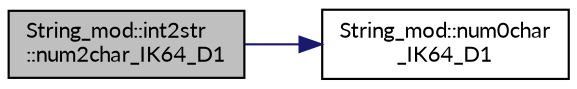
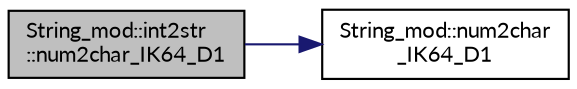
node "String_mod::num0char _IK64_D1": label "String_mod::num0char _IK64_D1" -> "String_mod::num2char _IK64_D1"
